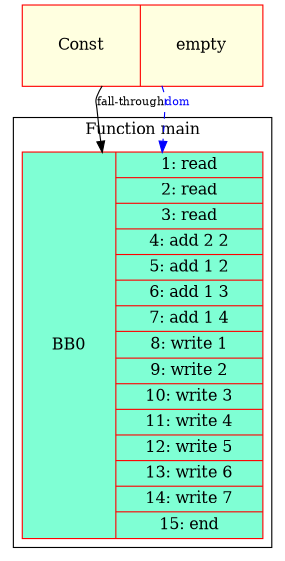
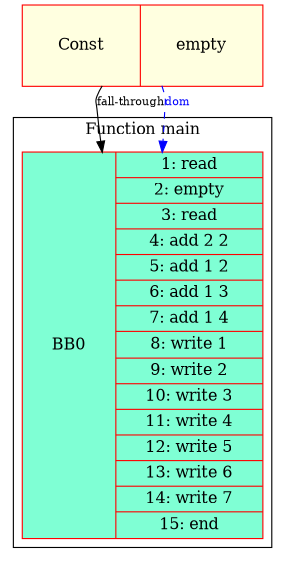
node "BB0": text "2: read" -> "2: empty"
